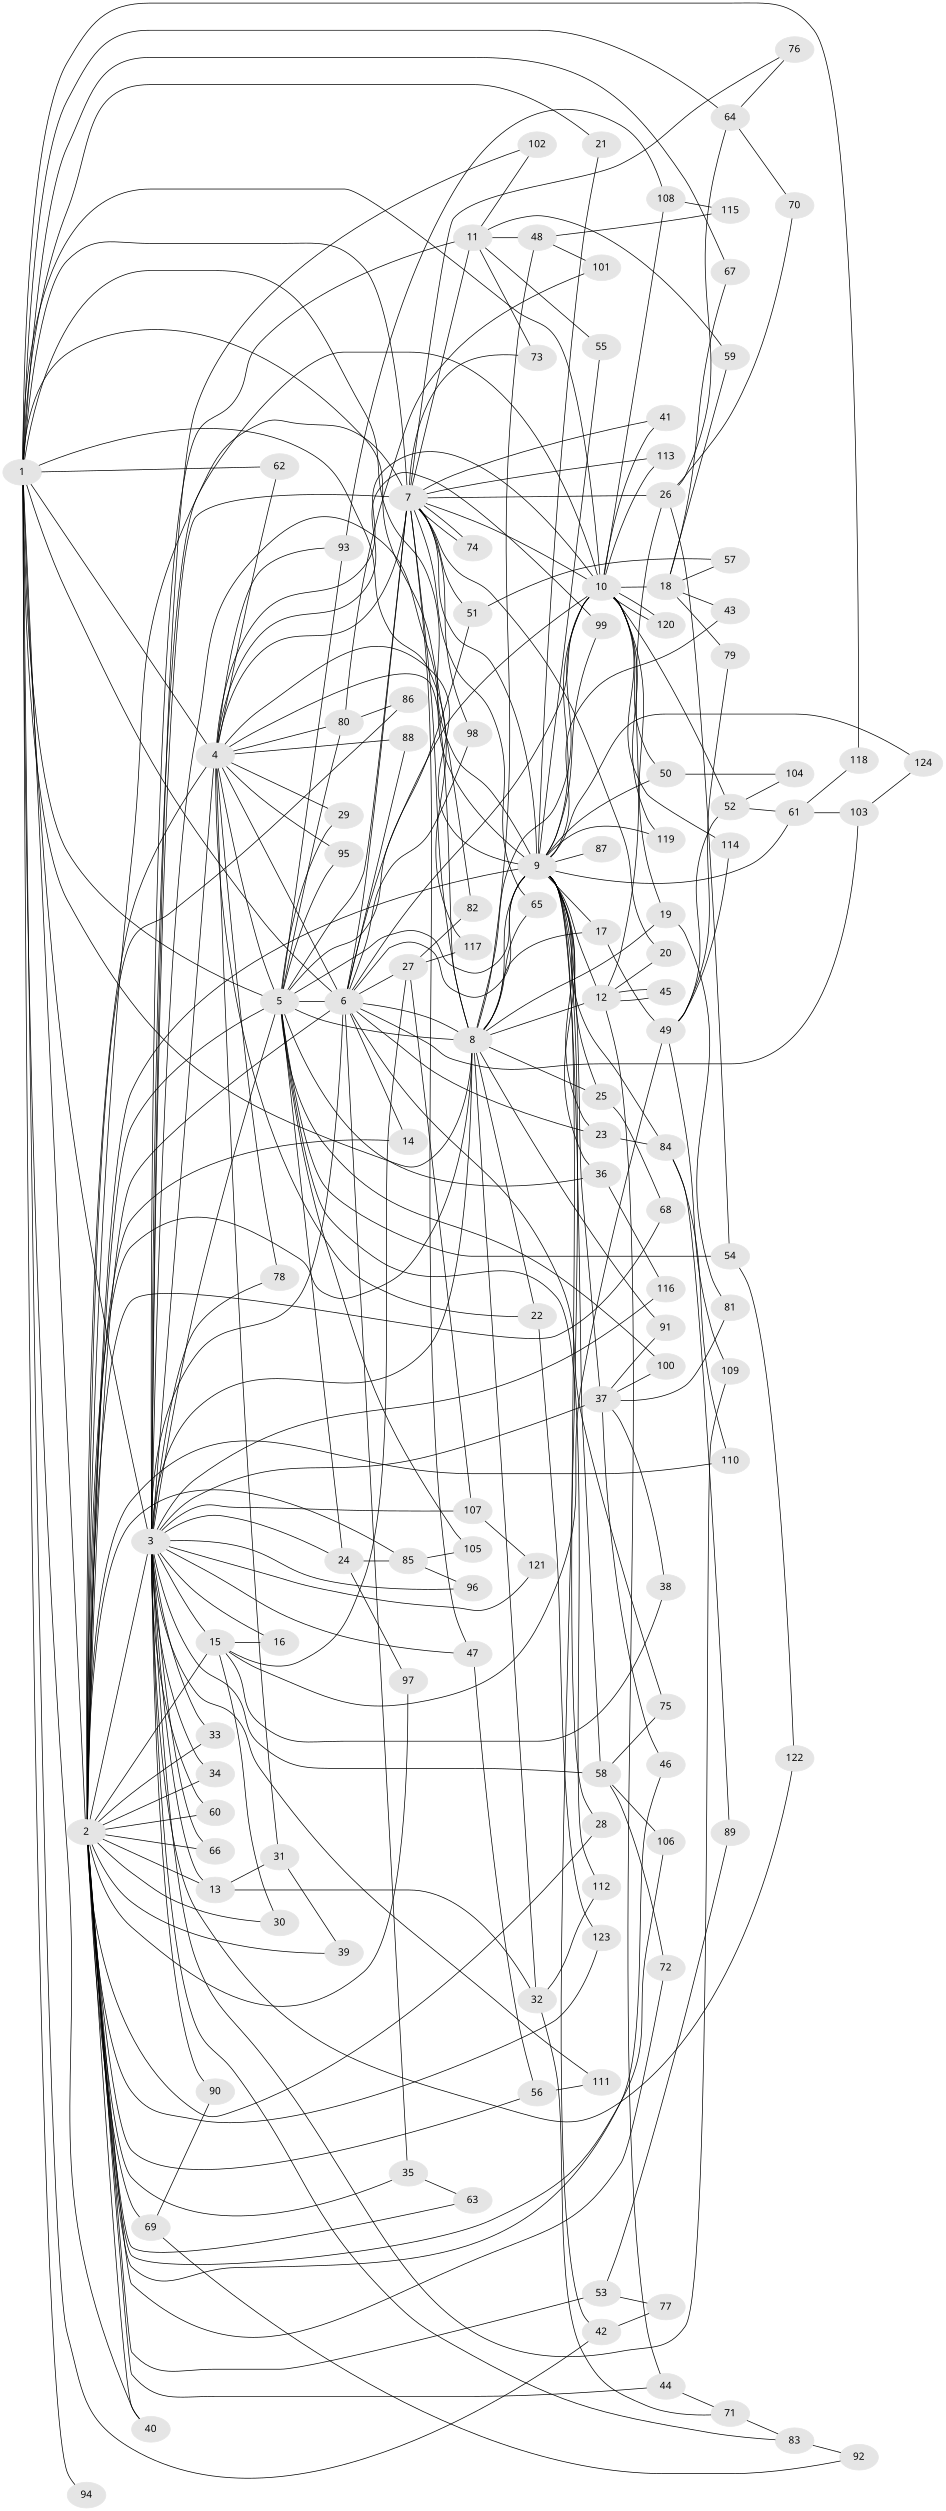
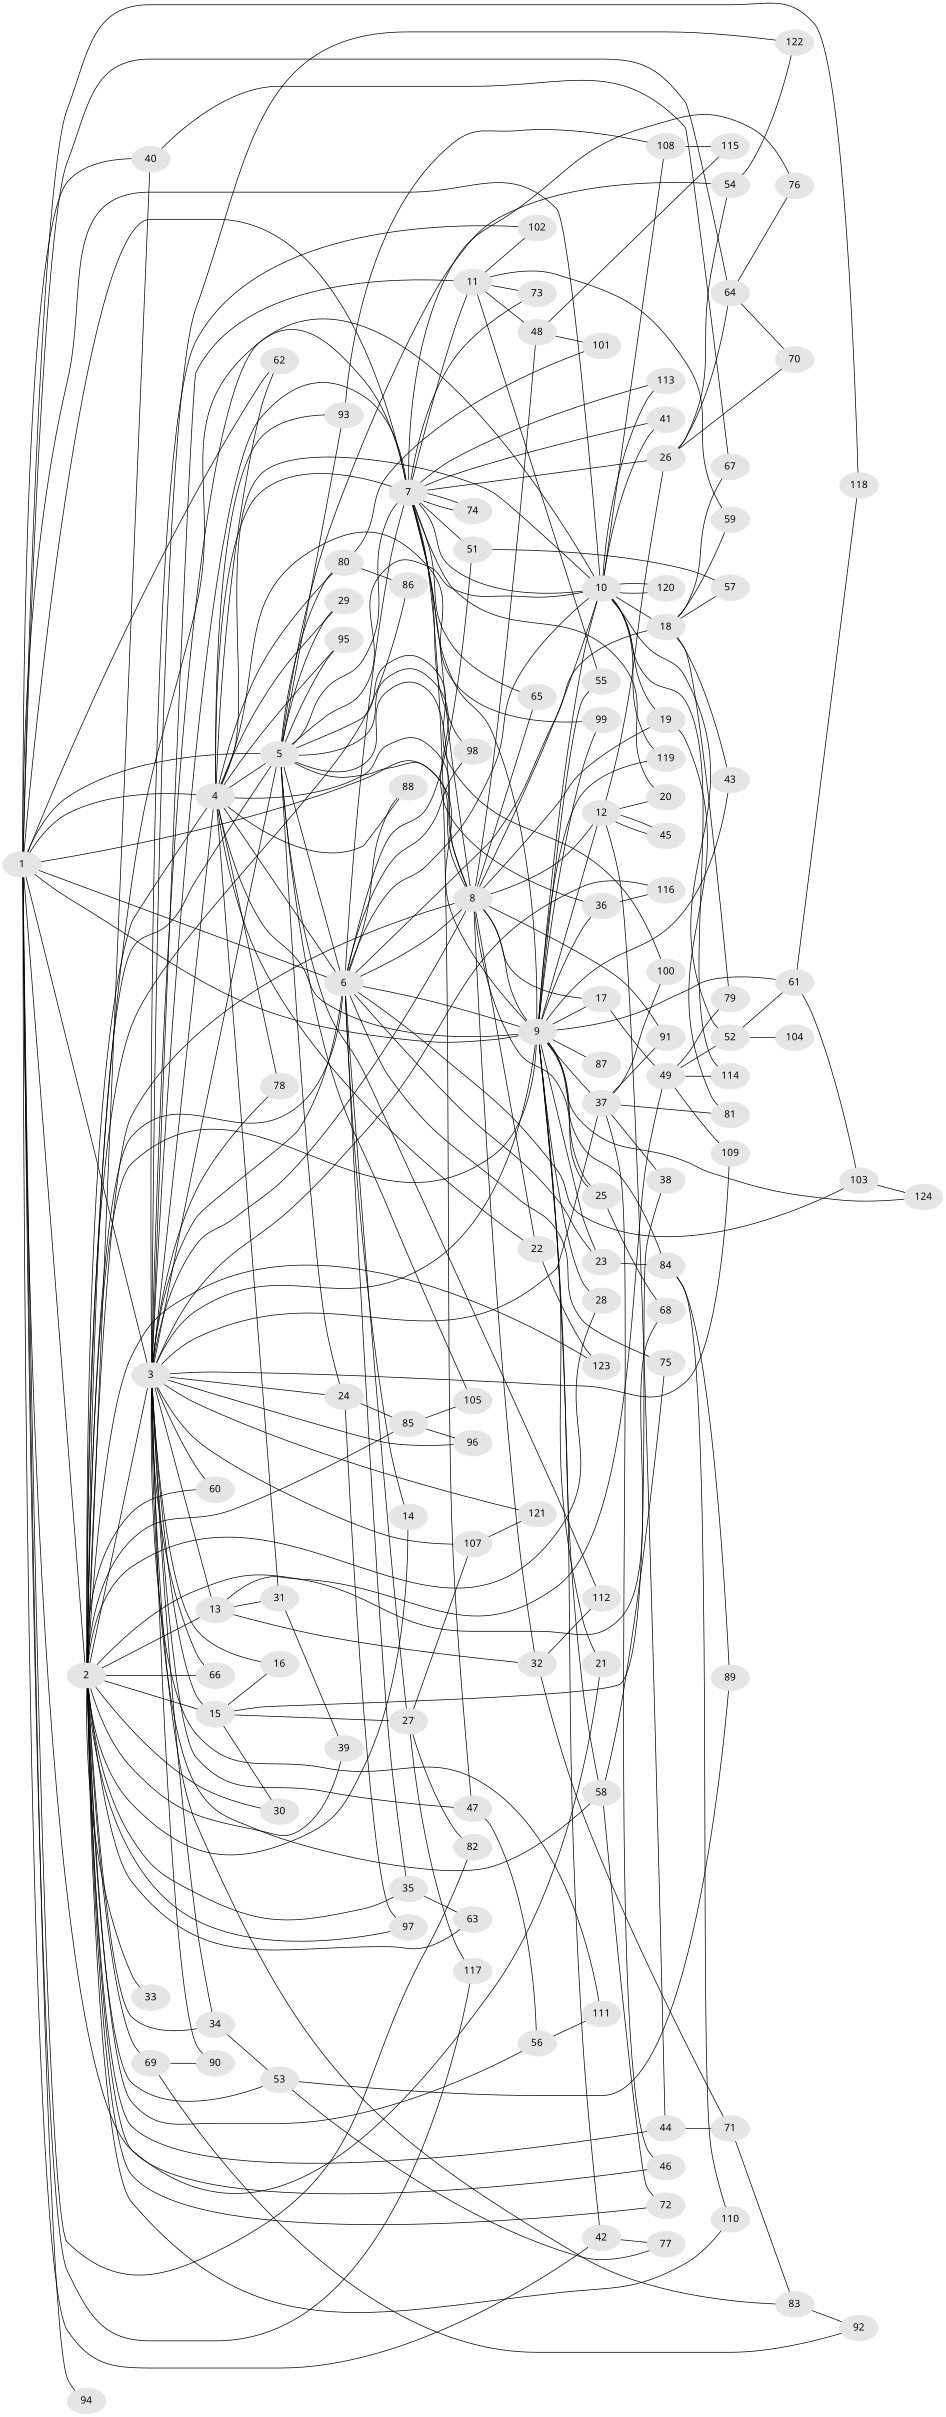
edge "67" -- "1": now "67" -- "40"
node "50": removed
edge "18" -- "6": added
edge "49" -- "15": now "49" -- "13"
edge "3" -- "33": removed
node "106": removed
edge "34" -- "53": added
